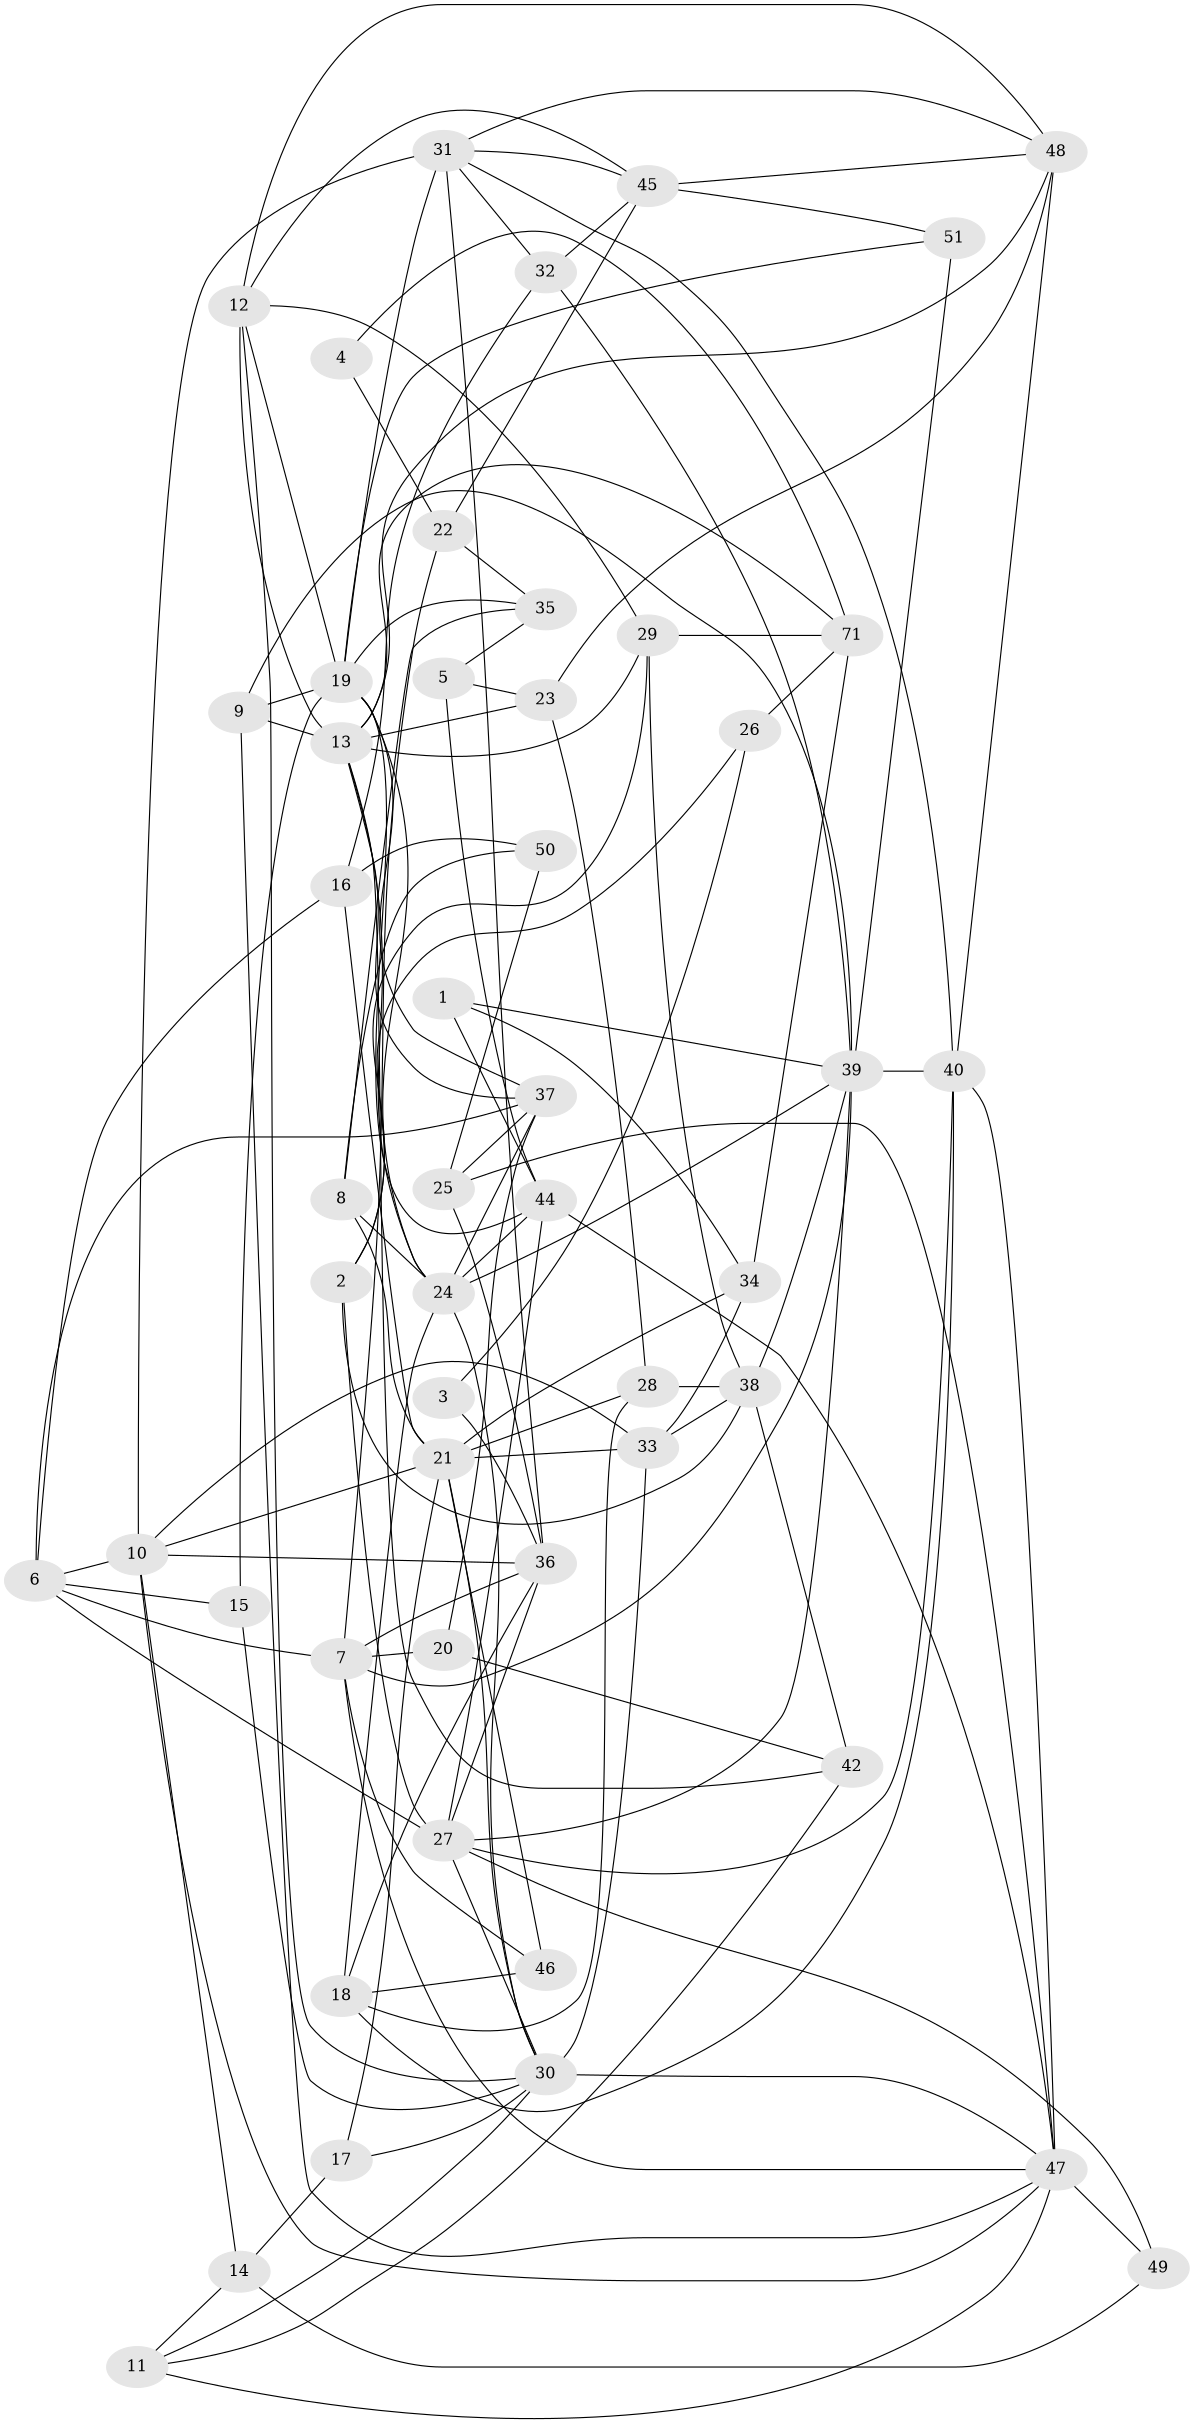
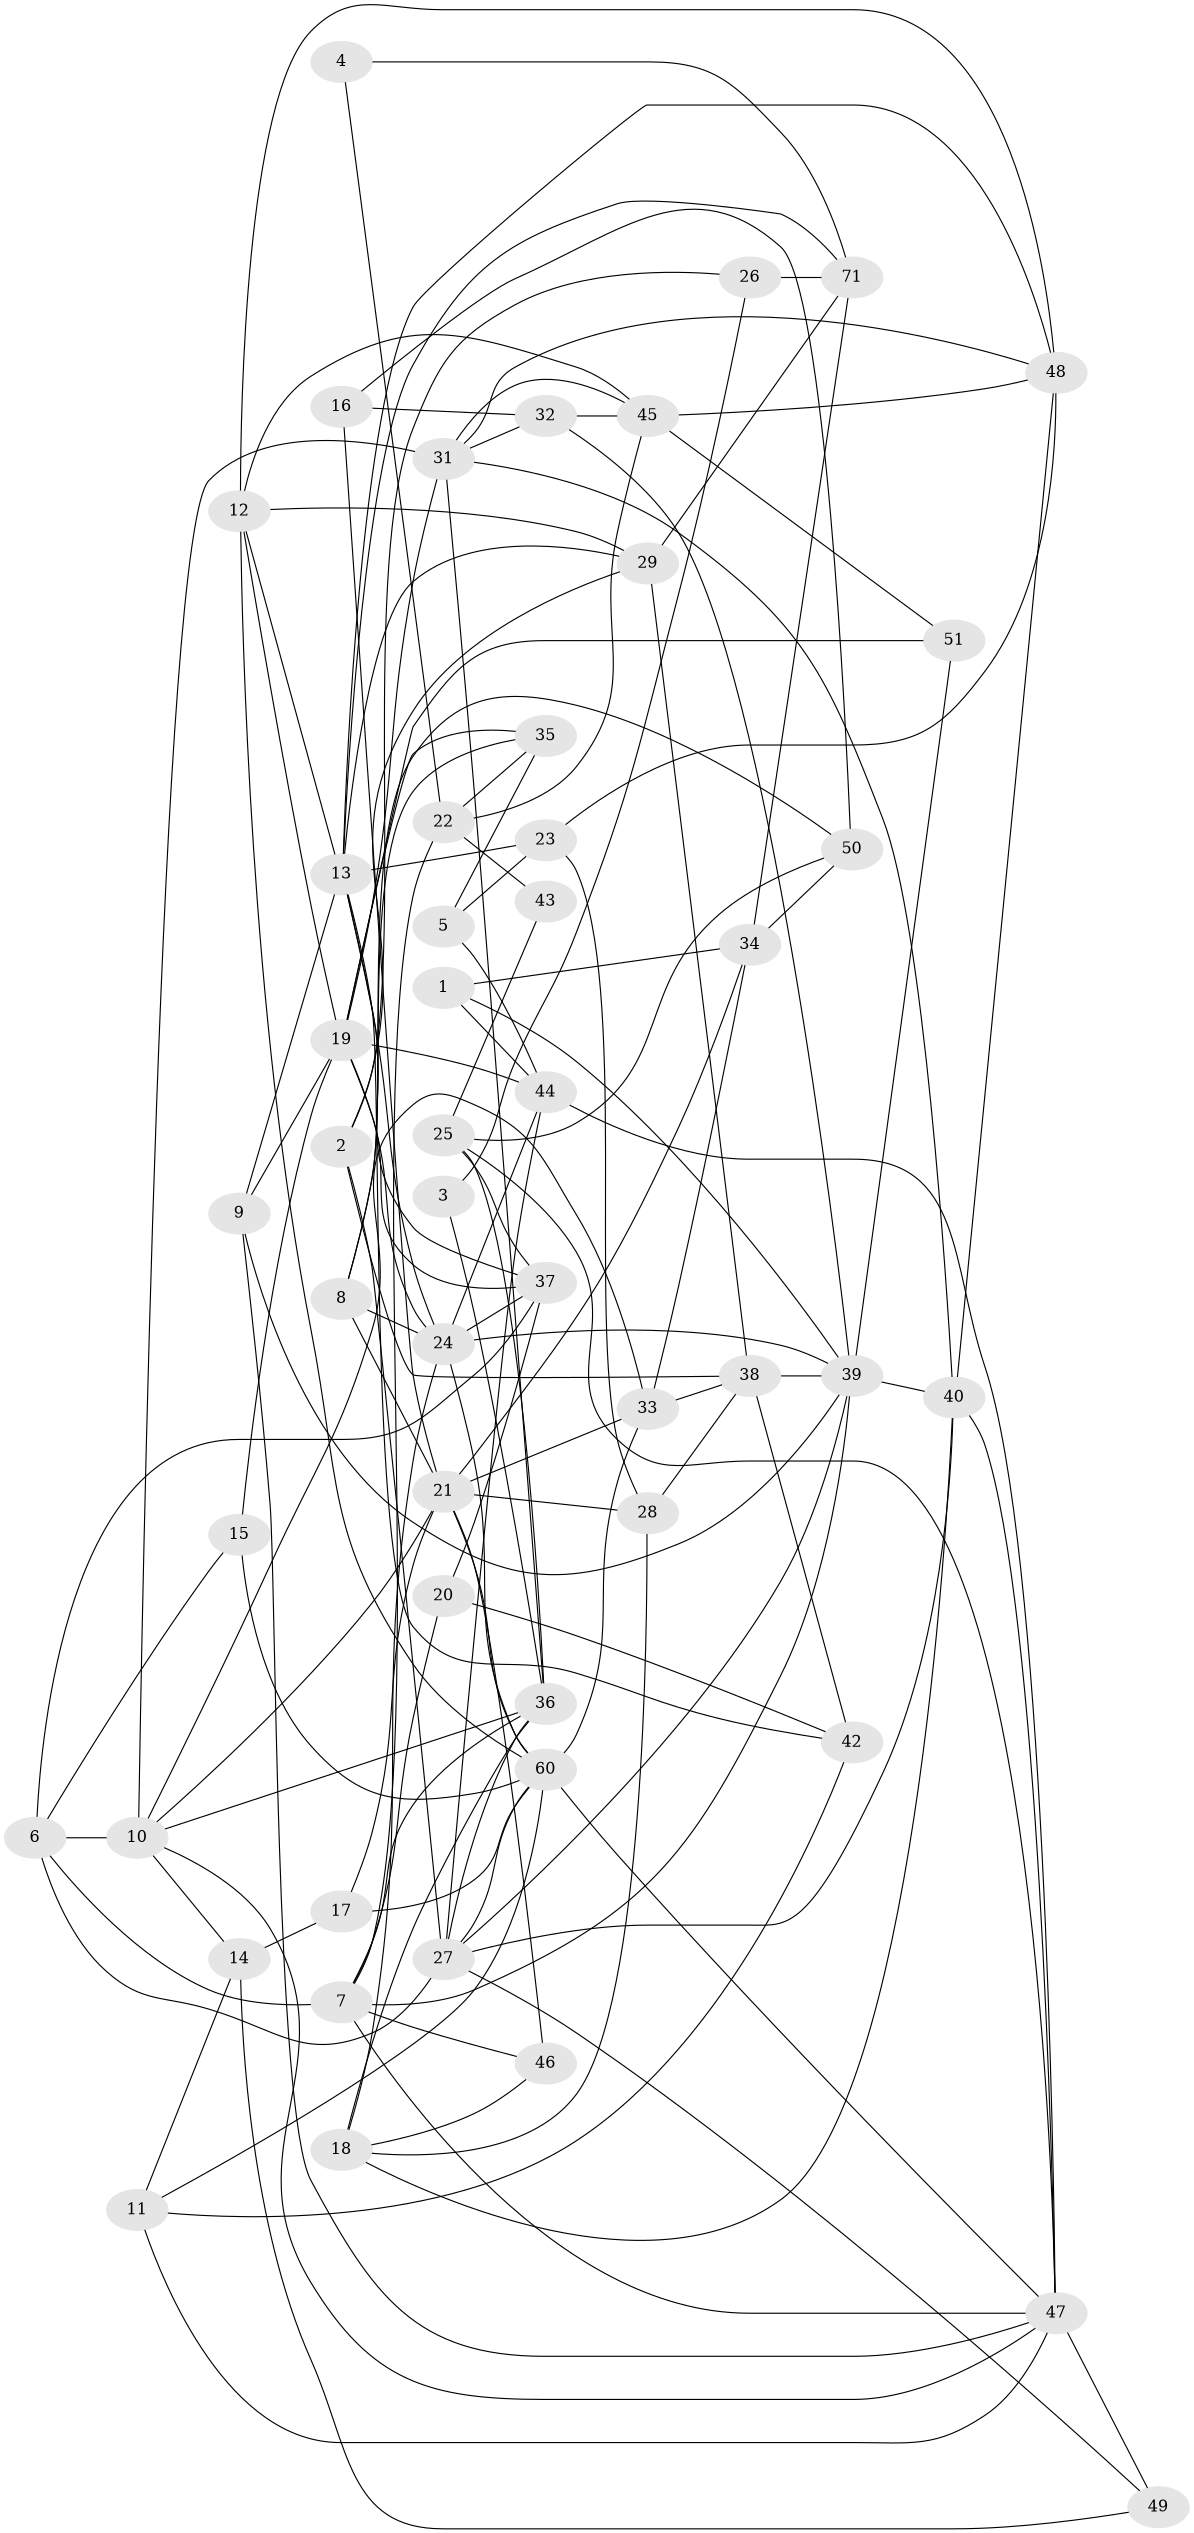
edge "50" -- "34": added
node "43": added
edge "16" -- "6": removed
node "30": label "30" -> "60"
